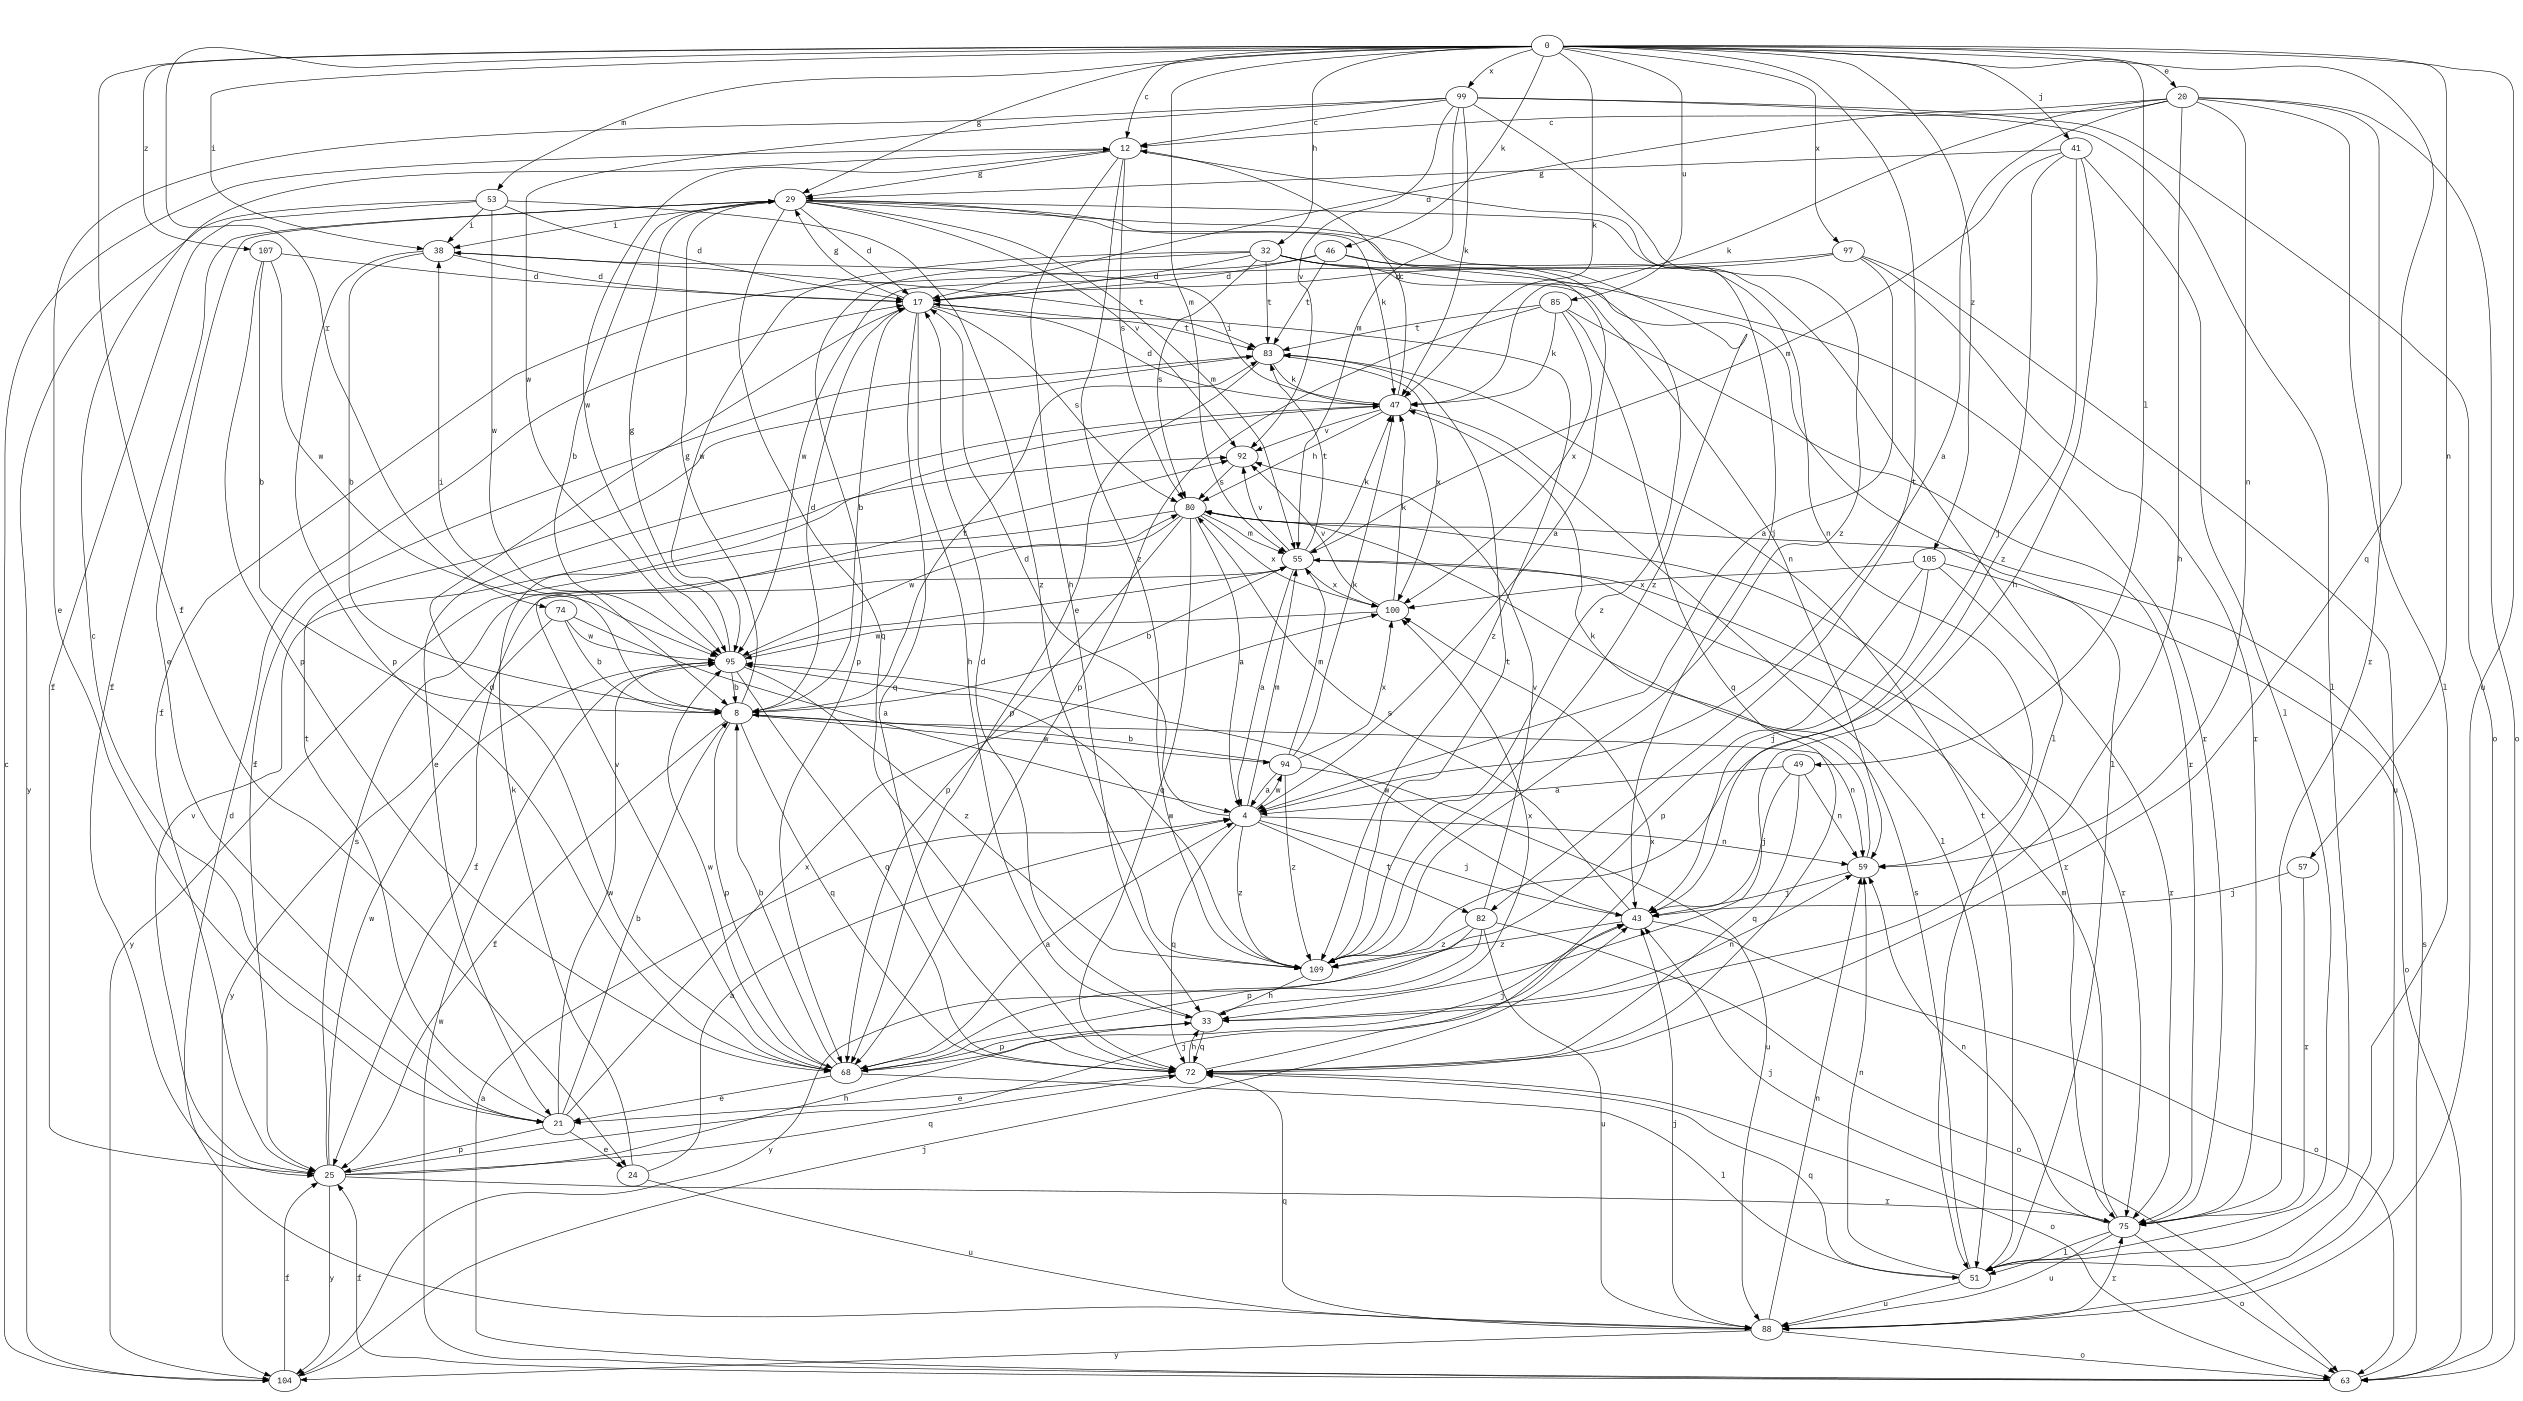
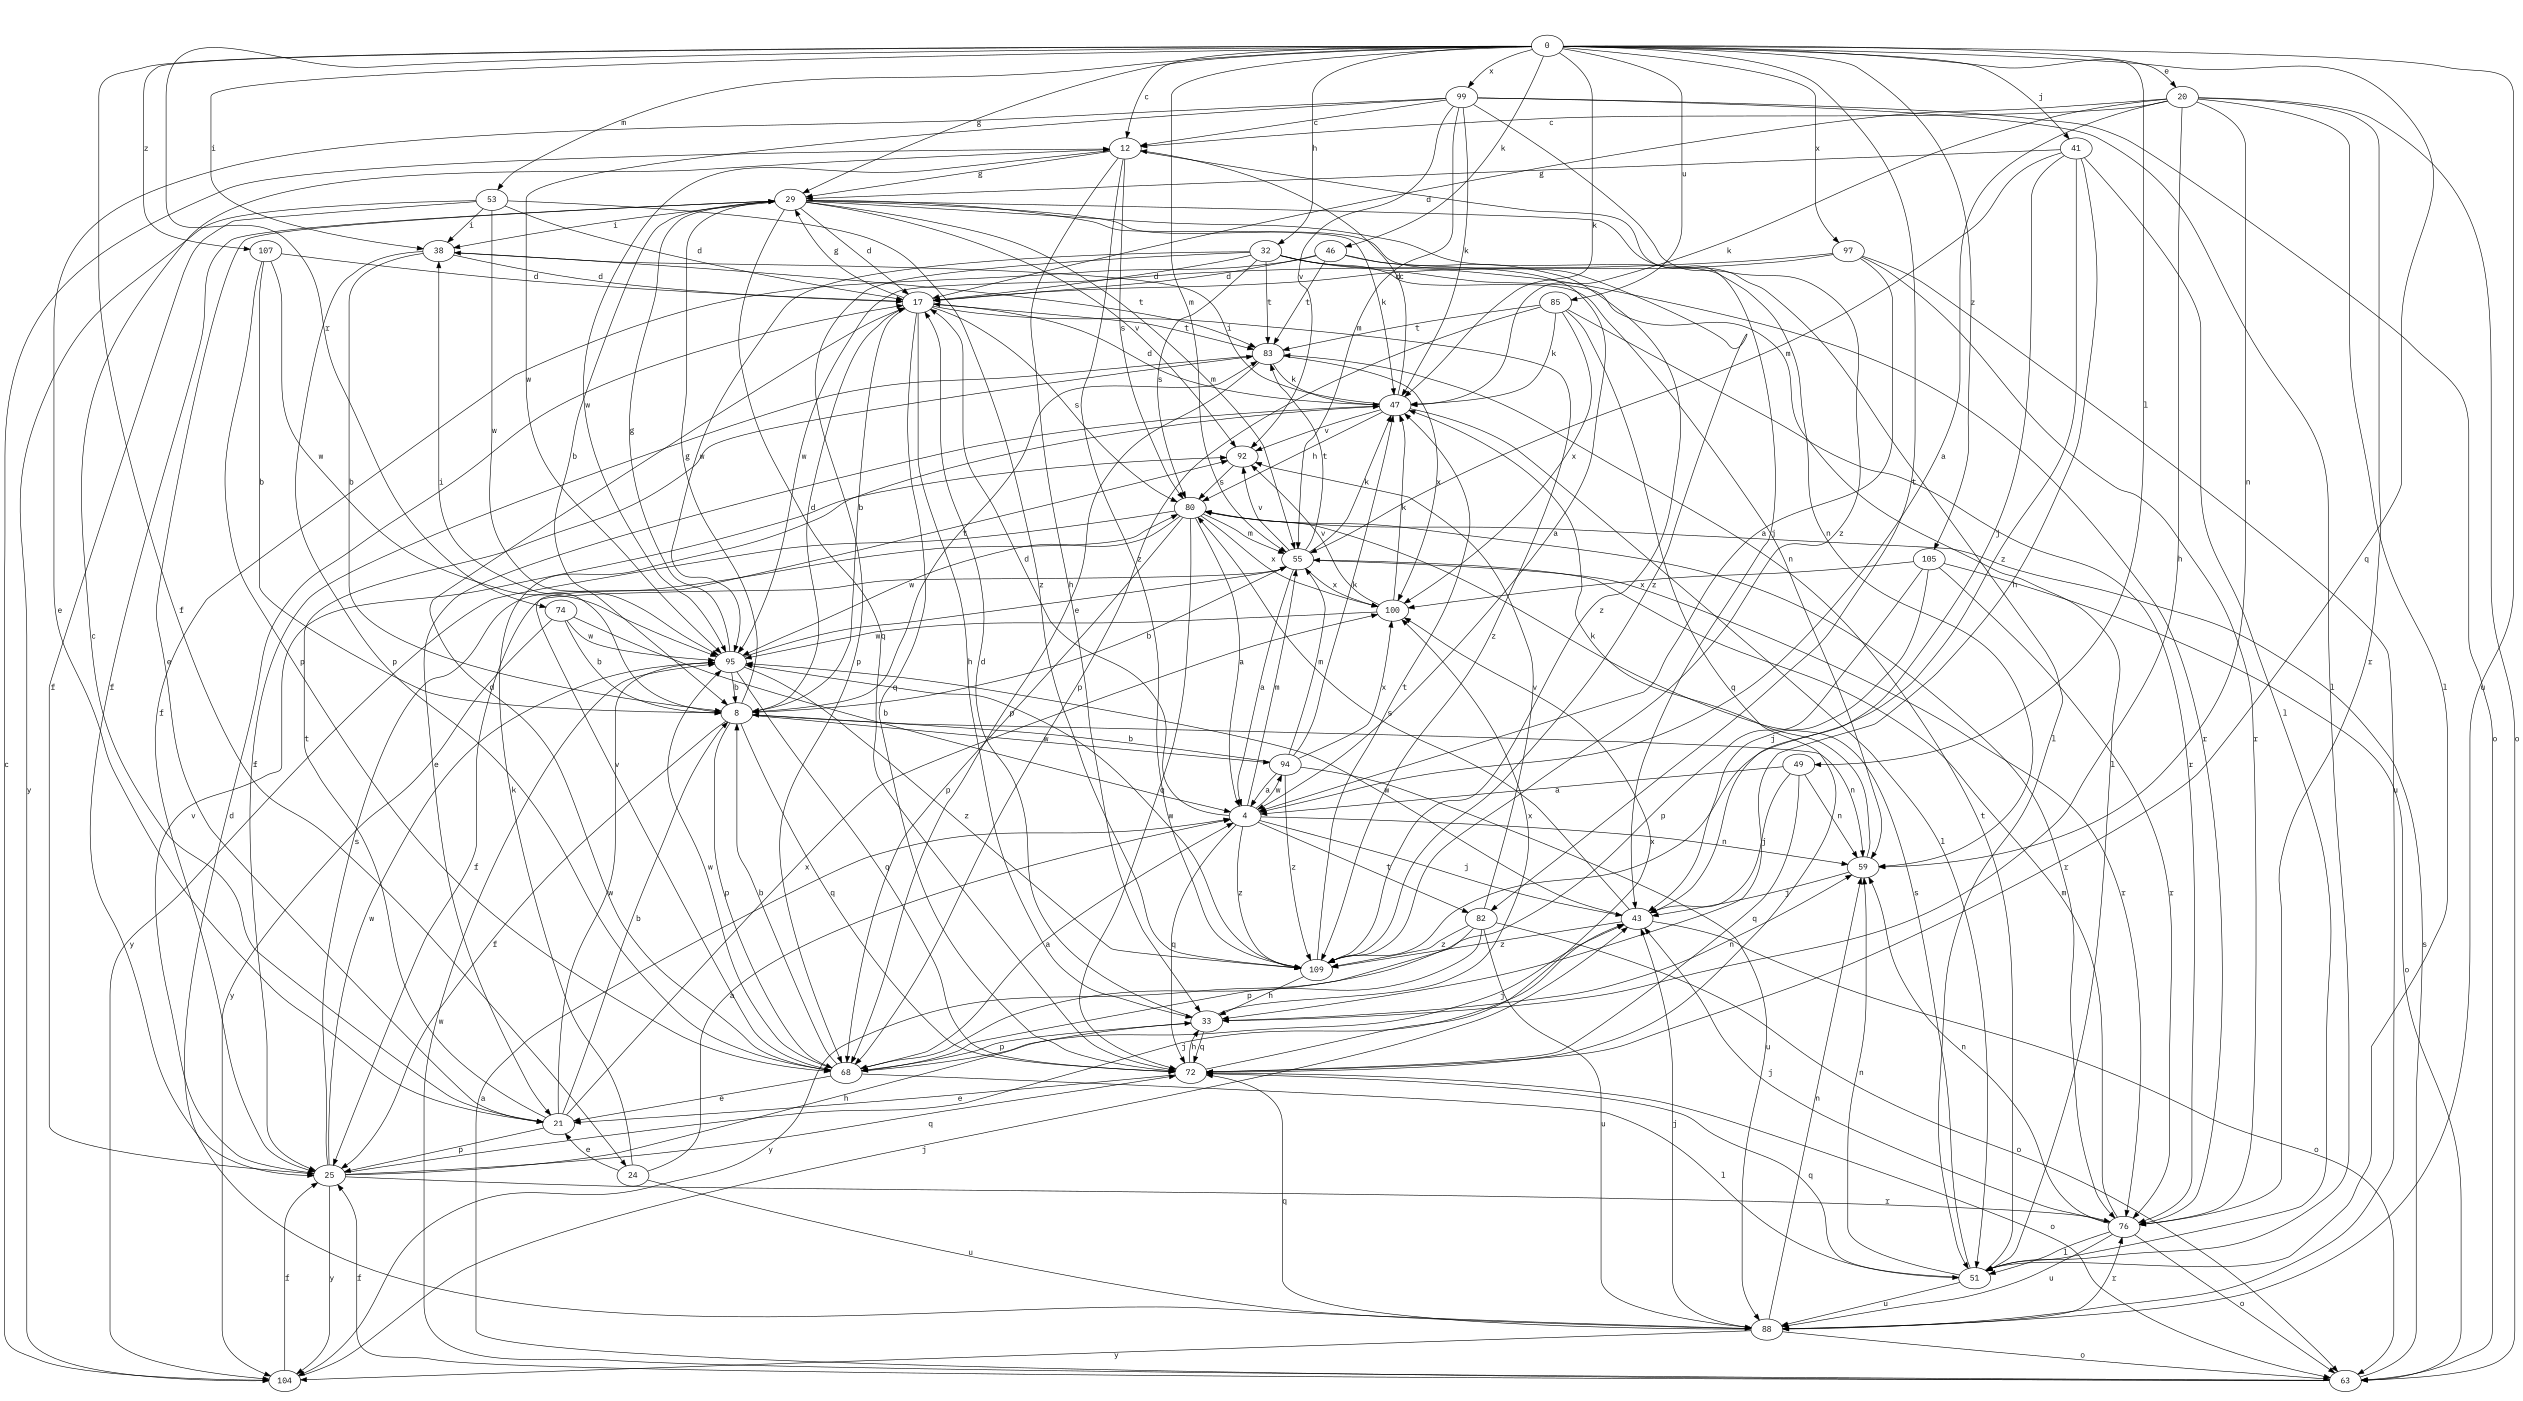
edge "109" -> "83": now "109" -> "47"
edge "74" -> "4": label "a" -> "b"
node "57": removed
edge "21" -> "24": reversed
node "75": label "75" -> "76"
